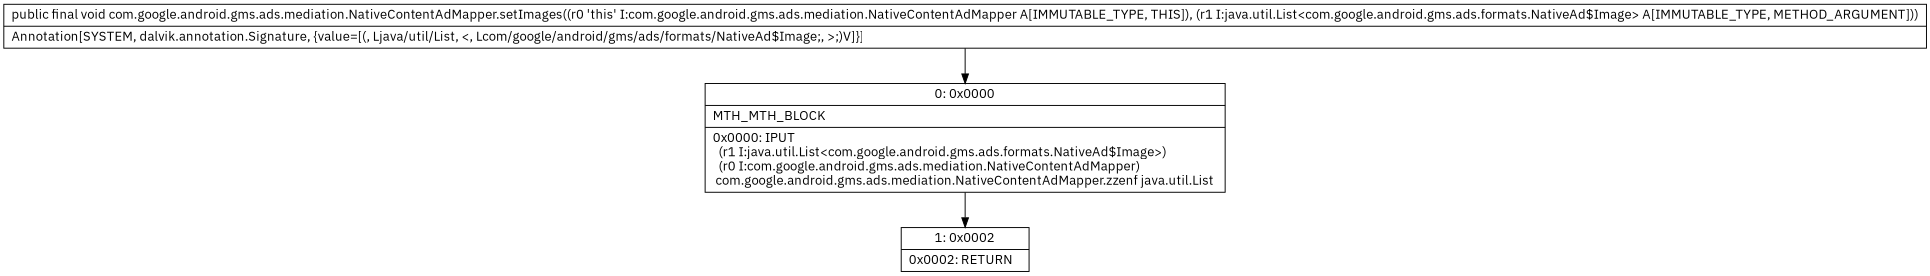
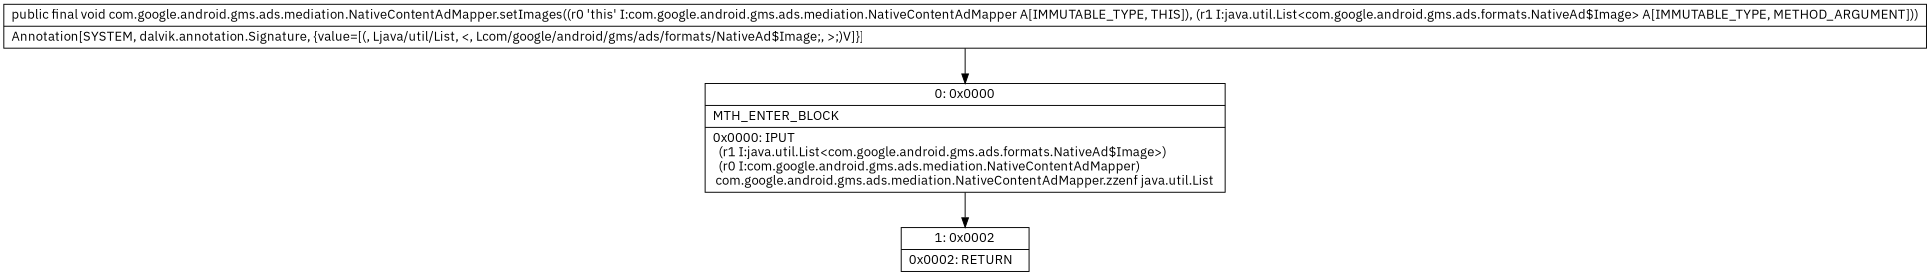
node "0: 0x0000": text "MTH_MTH_BLOCK" -> "MTH_ENTER_BLOCK"
